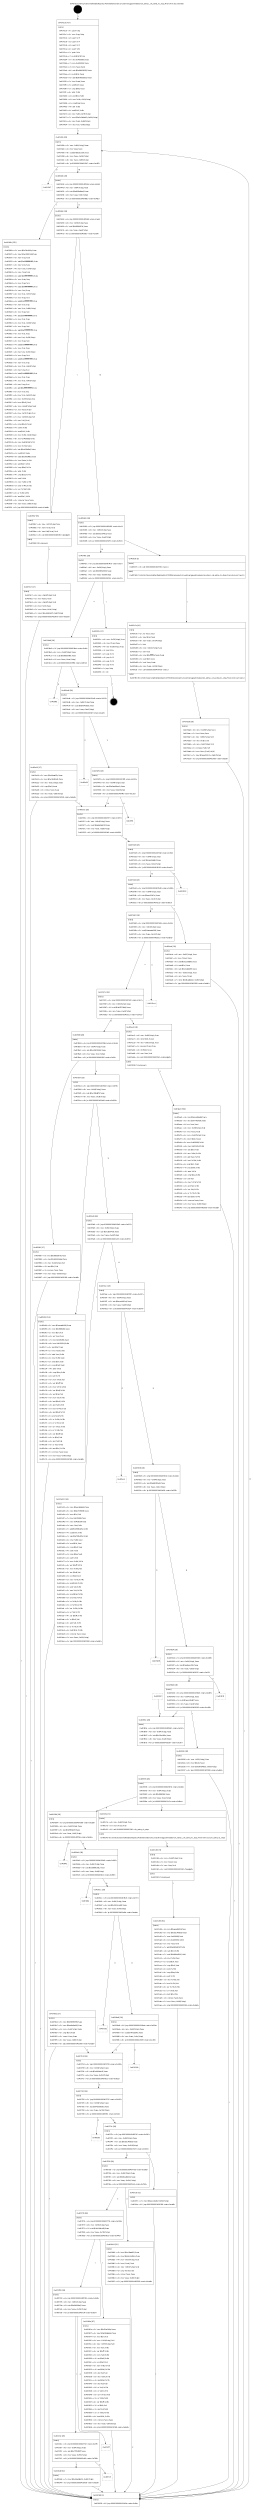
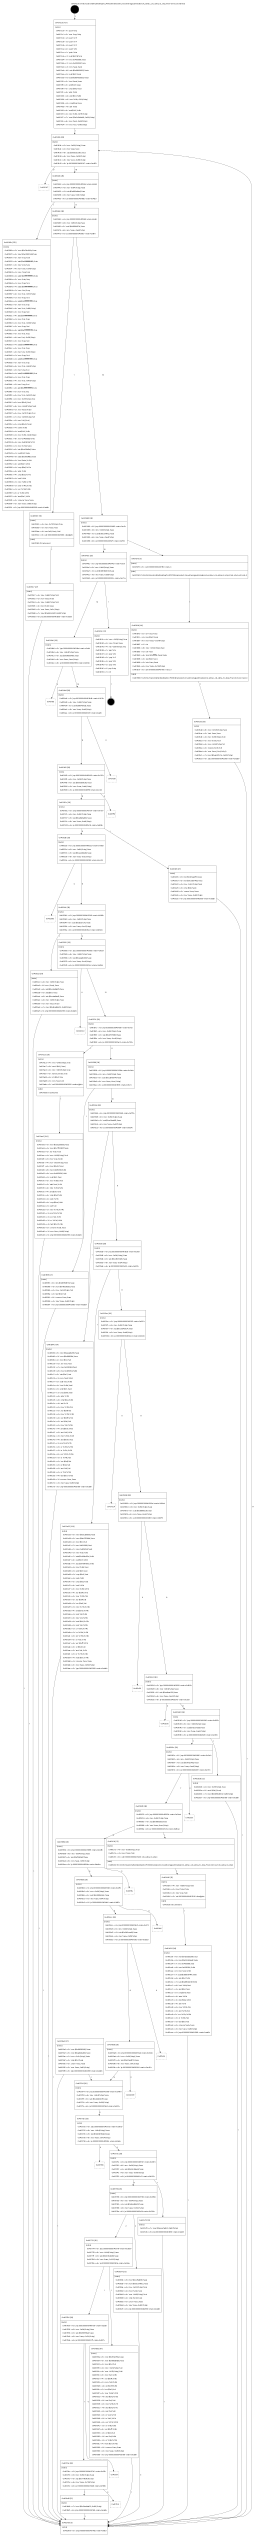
edge "0x401a18 [27]" -> "0x40150c [28]": reversed
edge "0x402051" -> "0x40165c [28]": reversed
